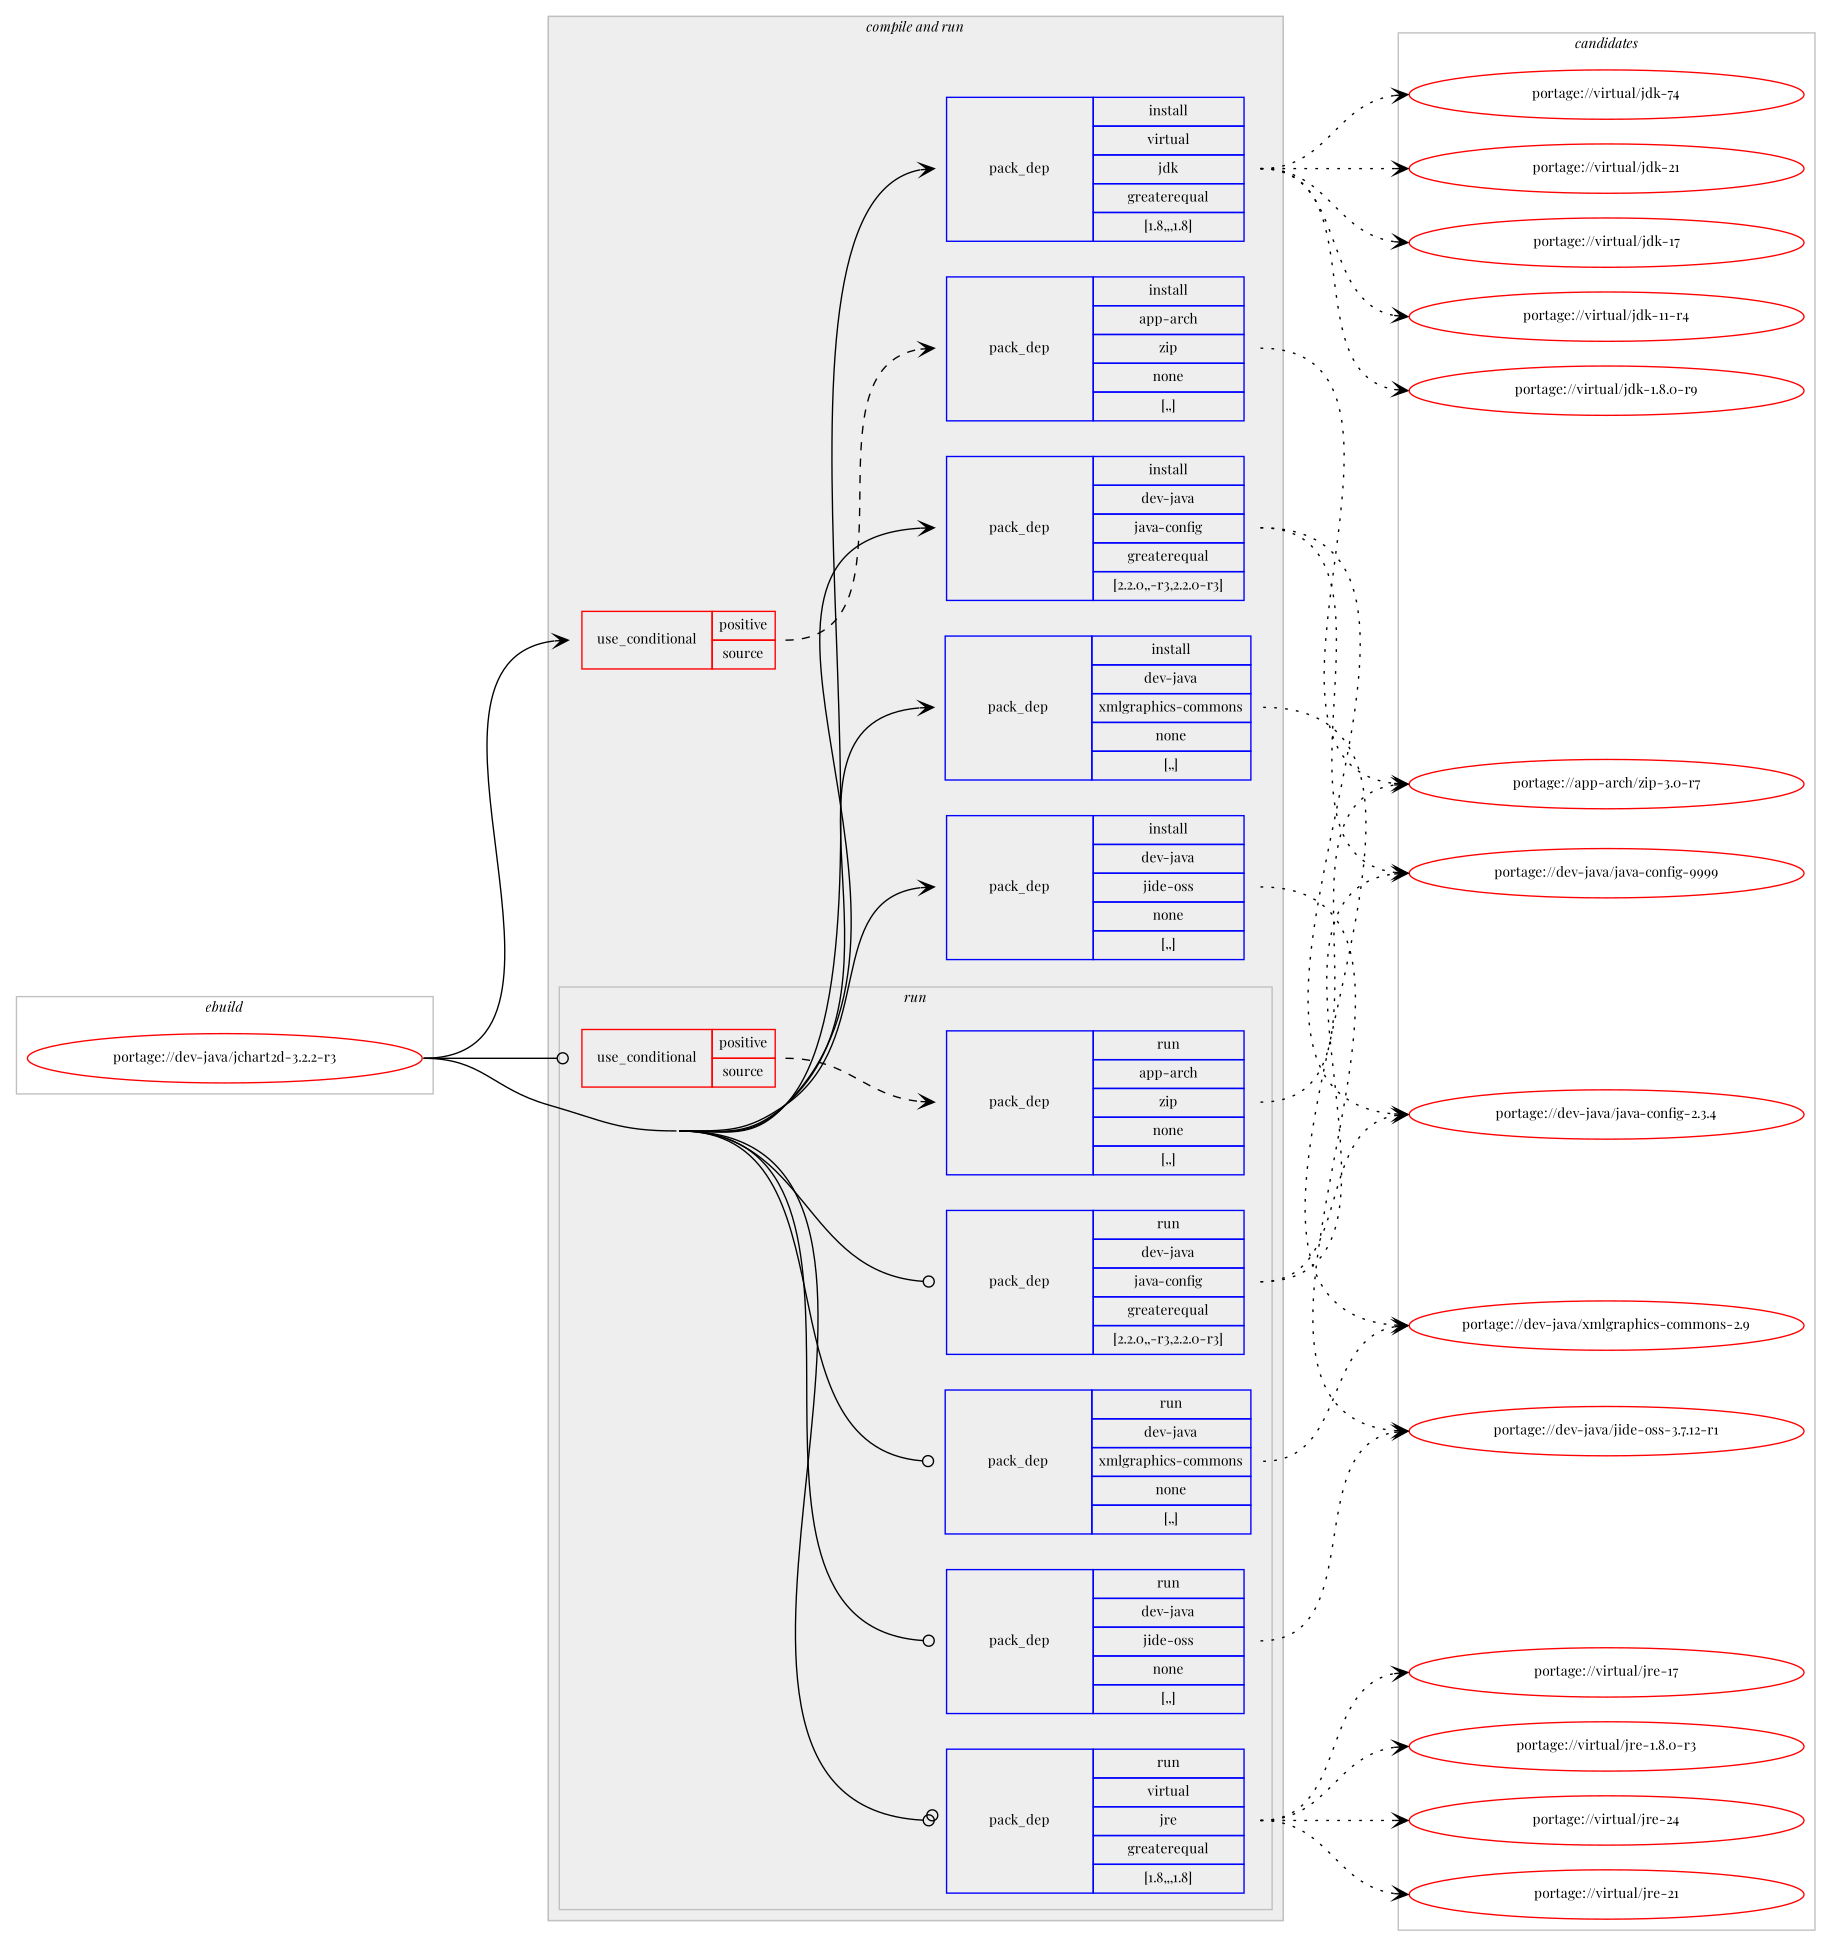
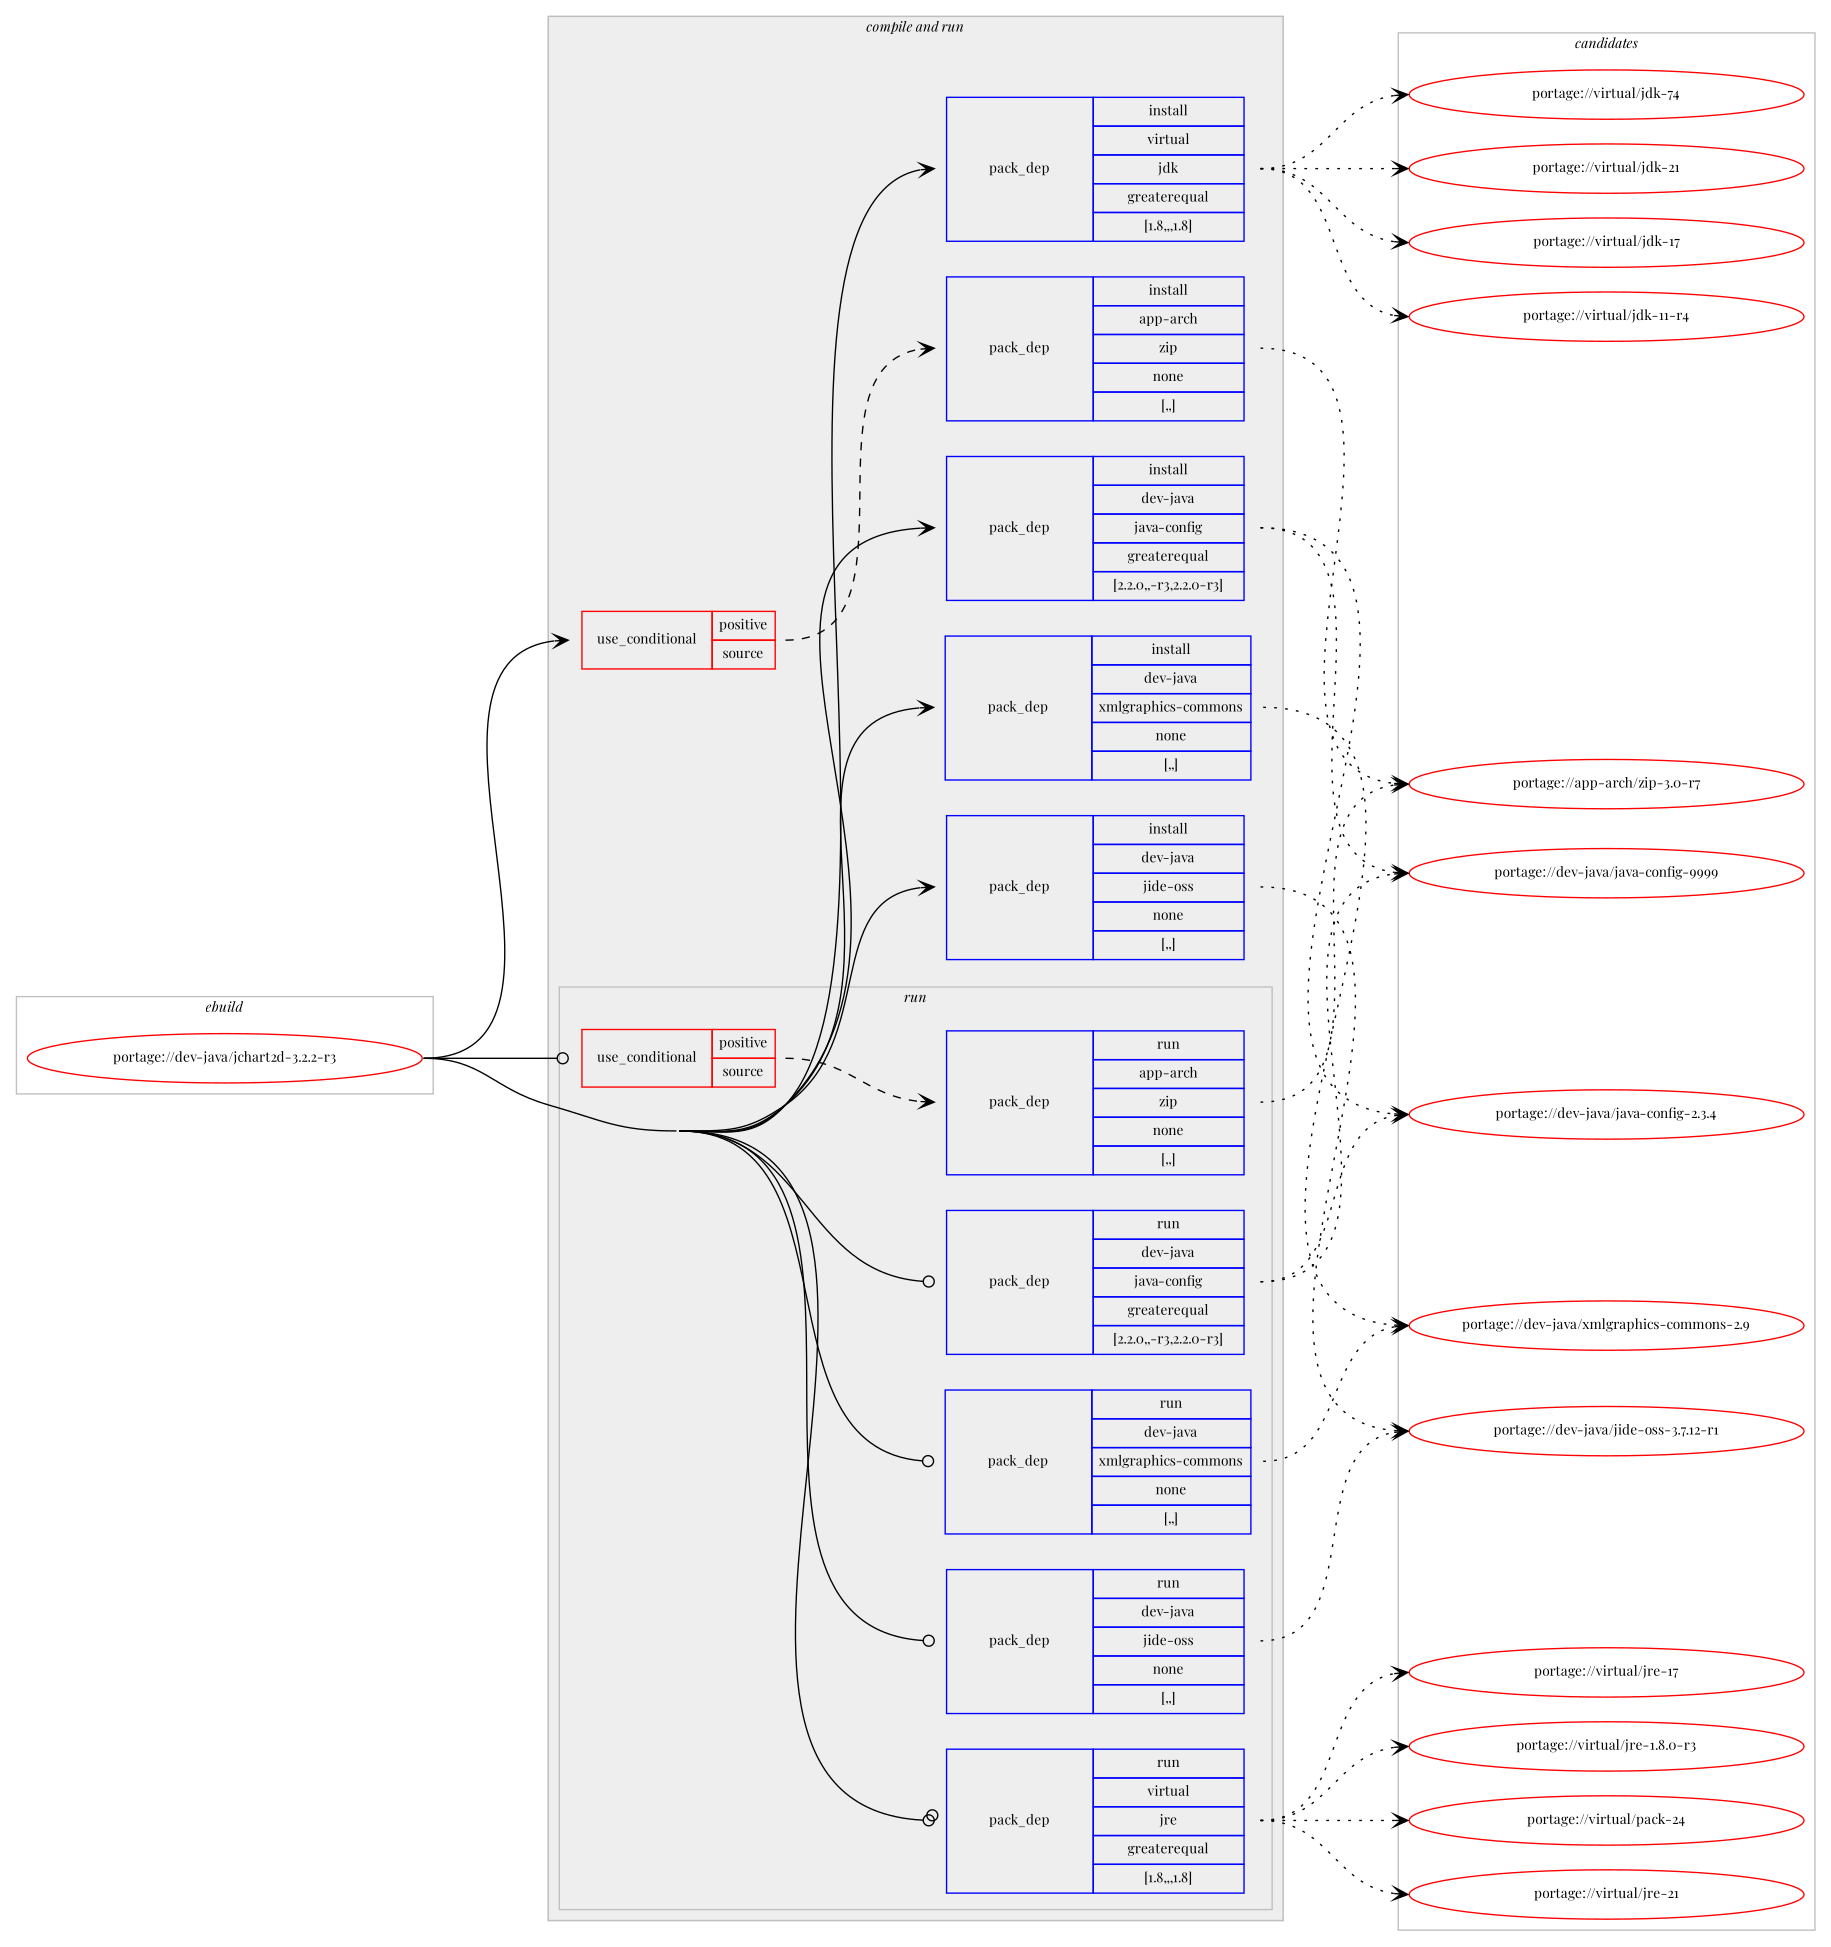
node "portage://virtual/jdk-1.8.0-r9": removed
node "portage://virtual/jre-24": label "portage://virtual/jre-24" -> "portage://virtual/pack-24"
